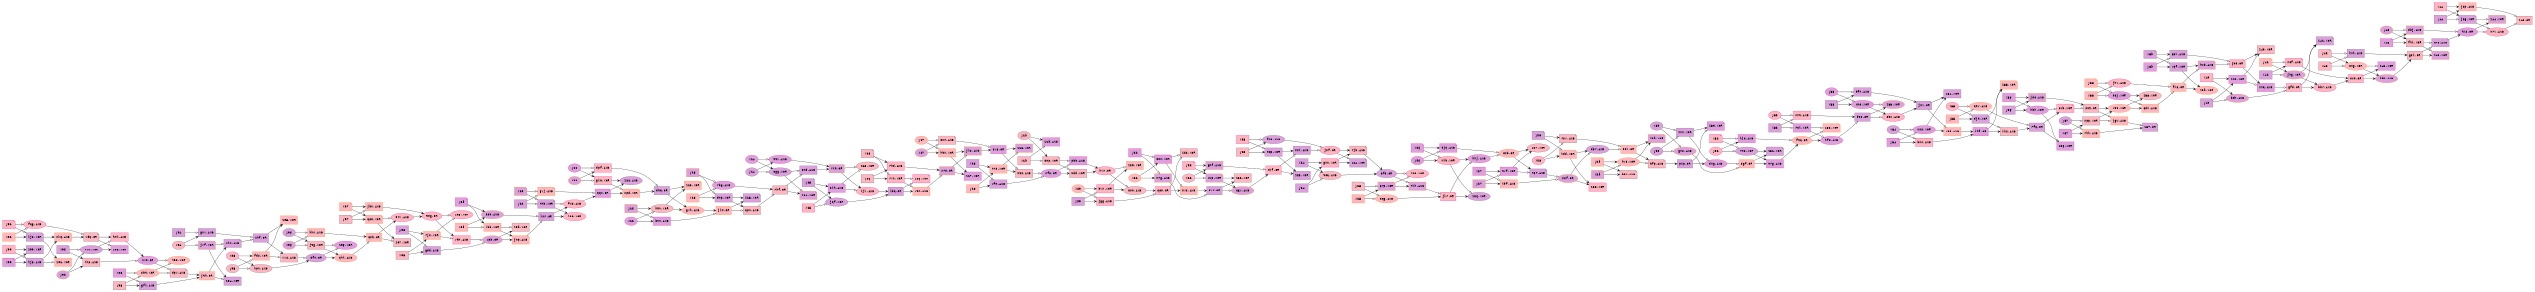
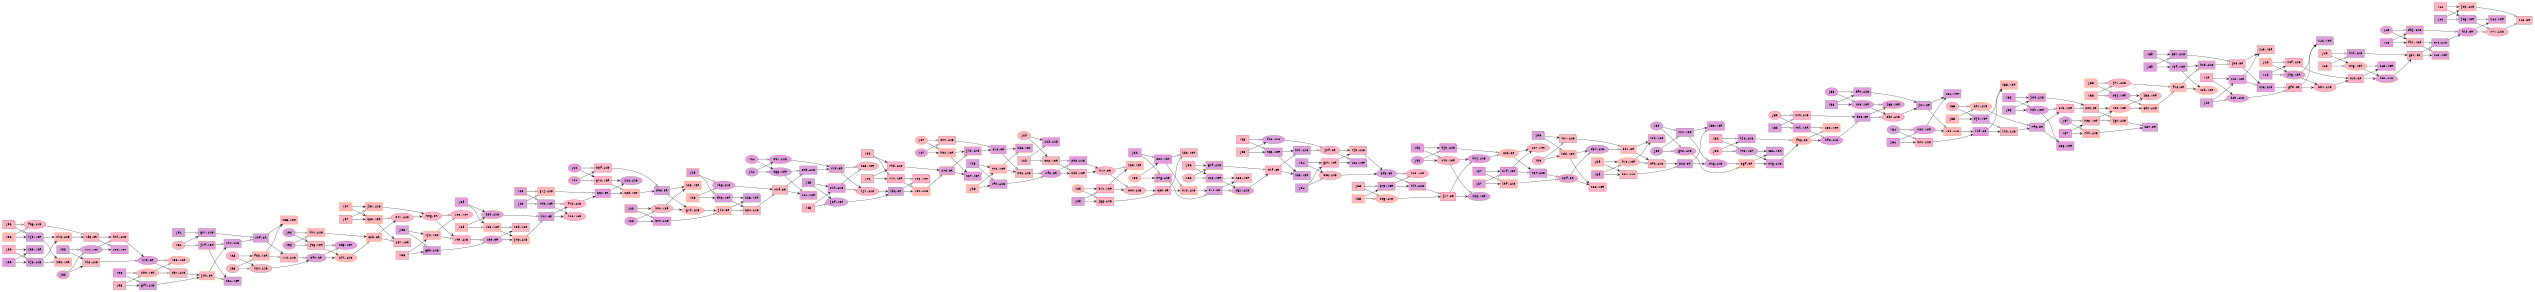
edge "bsw.AND" -> "pwp.OR": added
